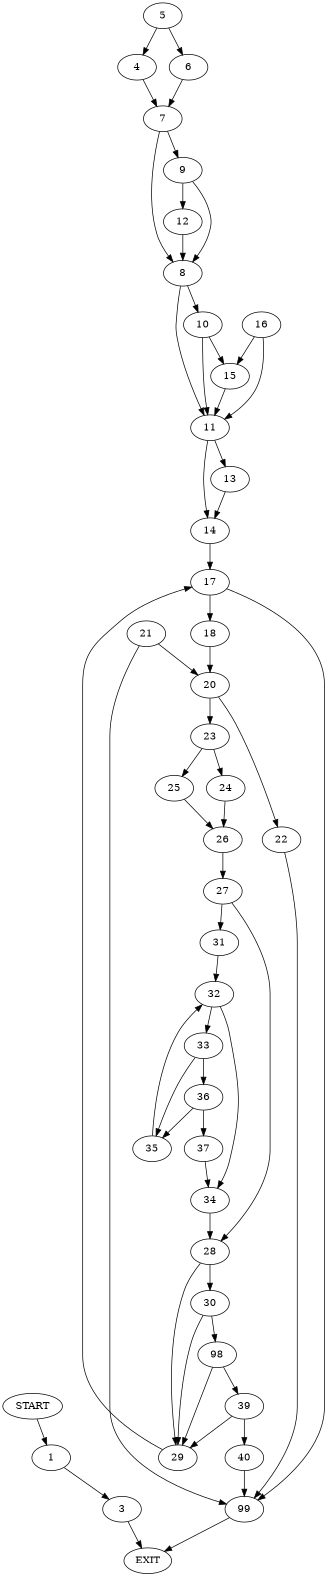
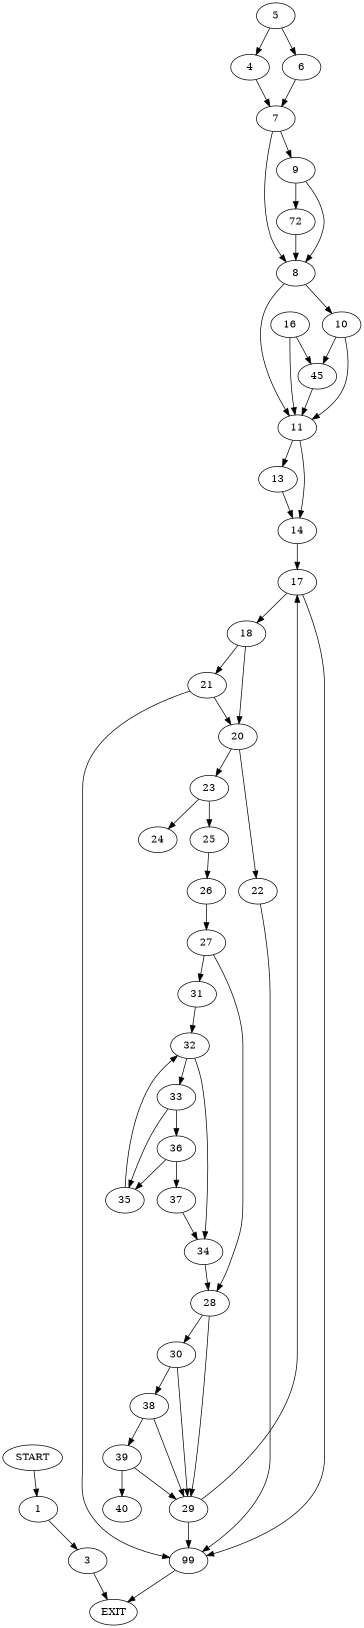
node "12": label "12" -> "72"
node "15": label "15" -> "45"
edge "18" -> "21": added
edge "24" -> "26": removed
node "98": label "98" -> "38"
edge "40" -> "99": now "29" -> "99"
